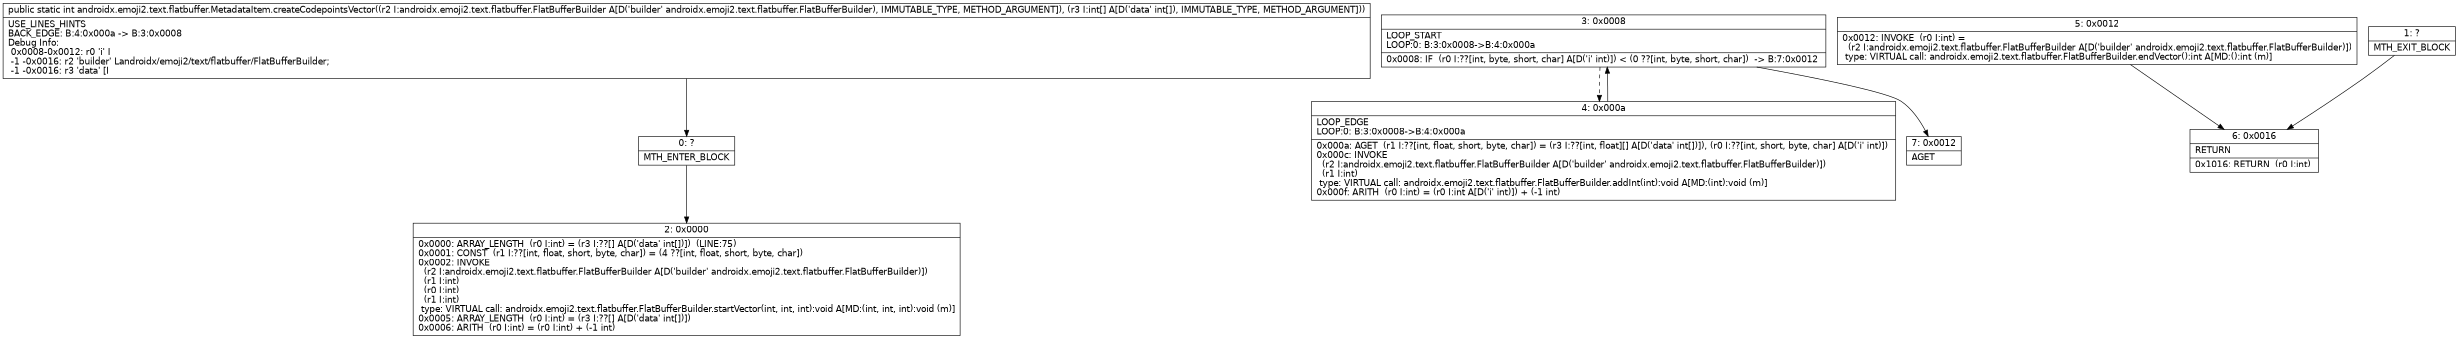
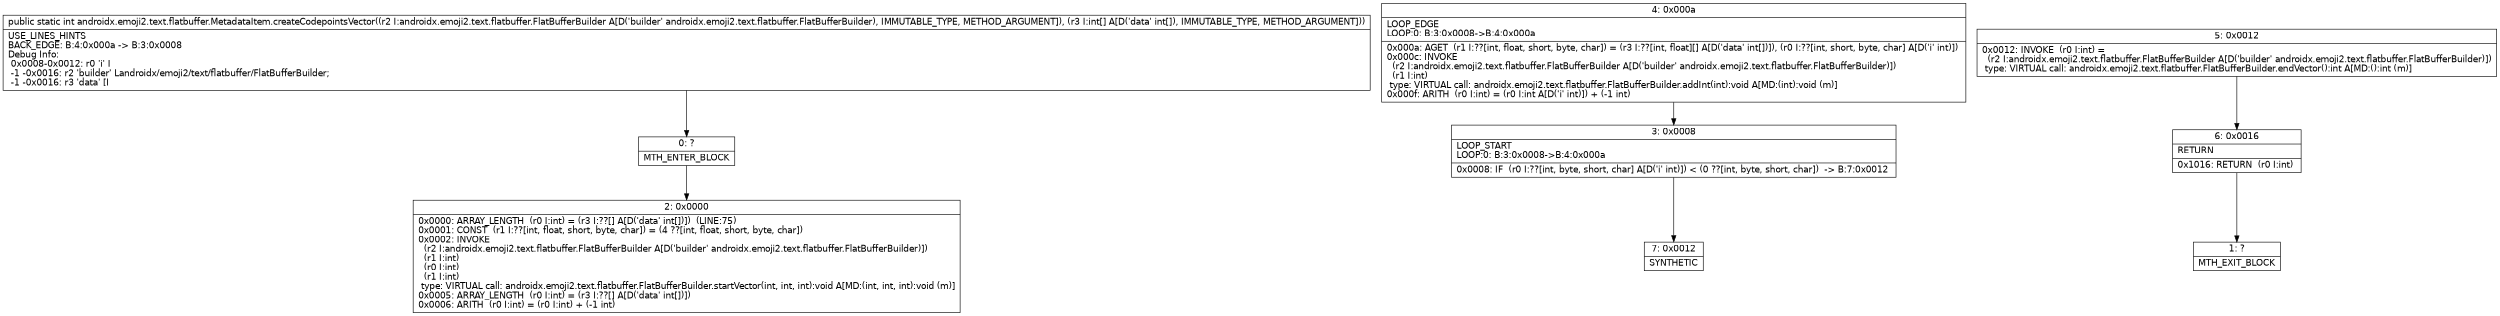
edge "3: 0x0008" -> "4: 0x000a": removed
edge "1: ?" -> "6: 0x0016": reversed
node "7: 0x0012": text "AGET" -> "SYNTHETIC"
